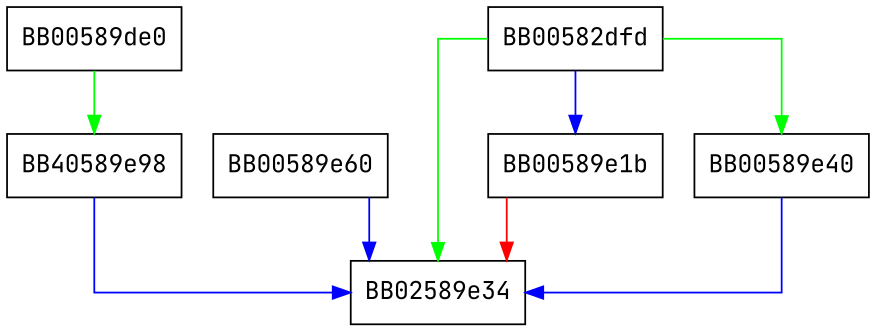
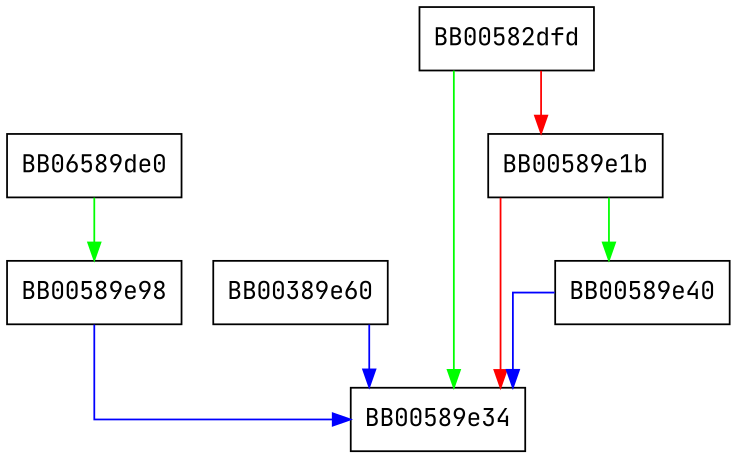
node "BB00589de0": label "BB00589de0" -> "BB06589de0"
edge "BB00582dfd" -> "BB00589e40": now "BB00589e1b" -> "BB00589e40"
edge "BB00582dfd" -> "BB00589e1b": color blue -> red
node "BB40589e98": label "BB40589e98" -> "BB00589e98"
node "BB00589e60": label "BB00589e60" -> "BB00389e60"
node "BB02589e34": label "BB02589e34" -> "BB00589e34"
